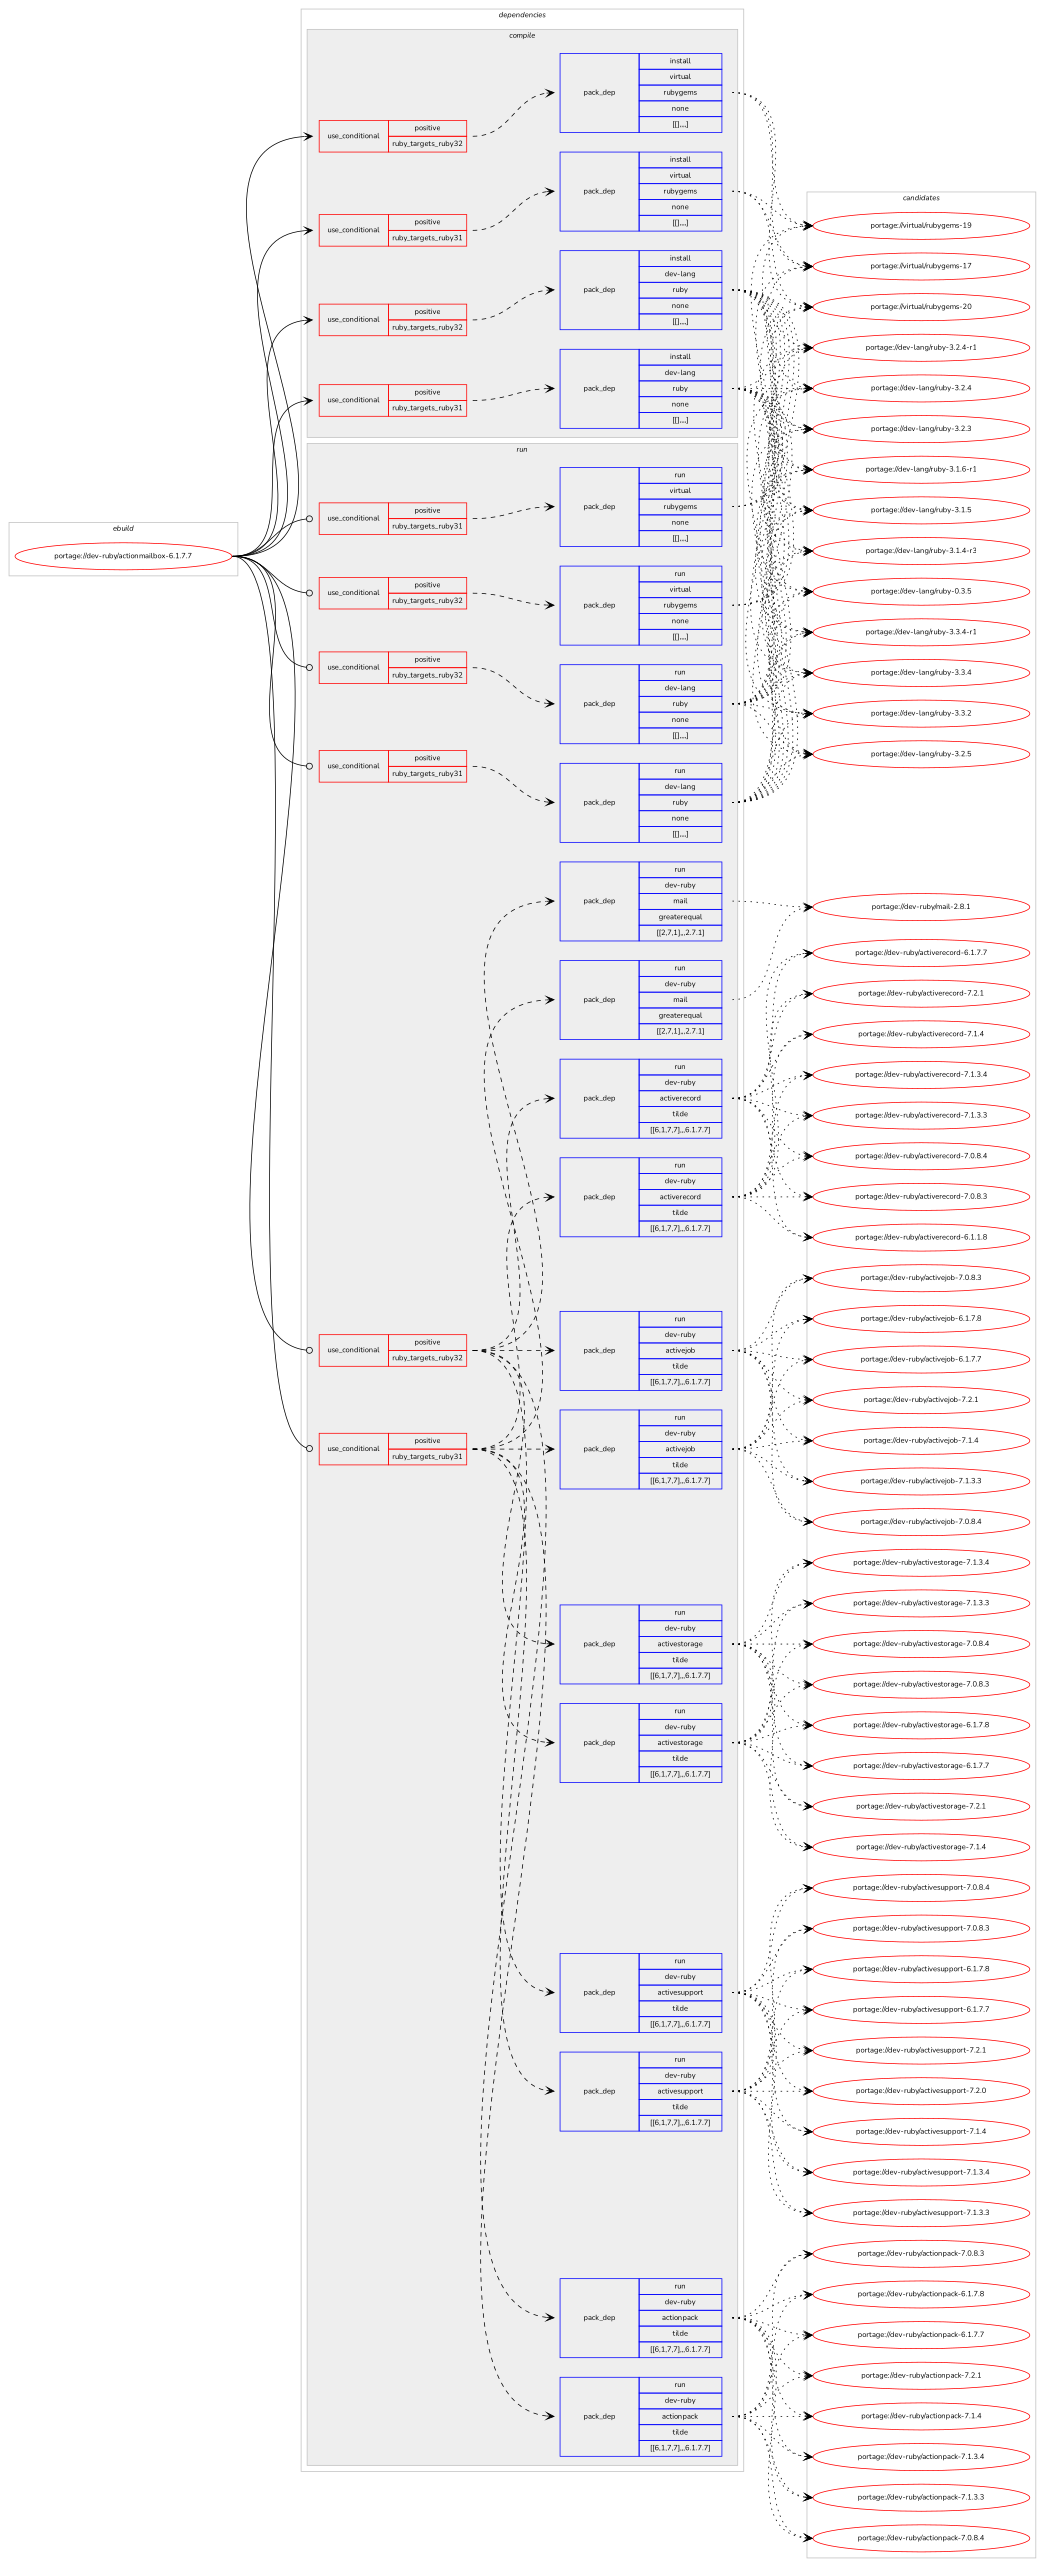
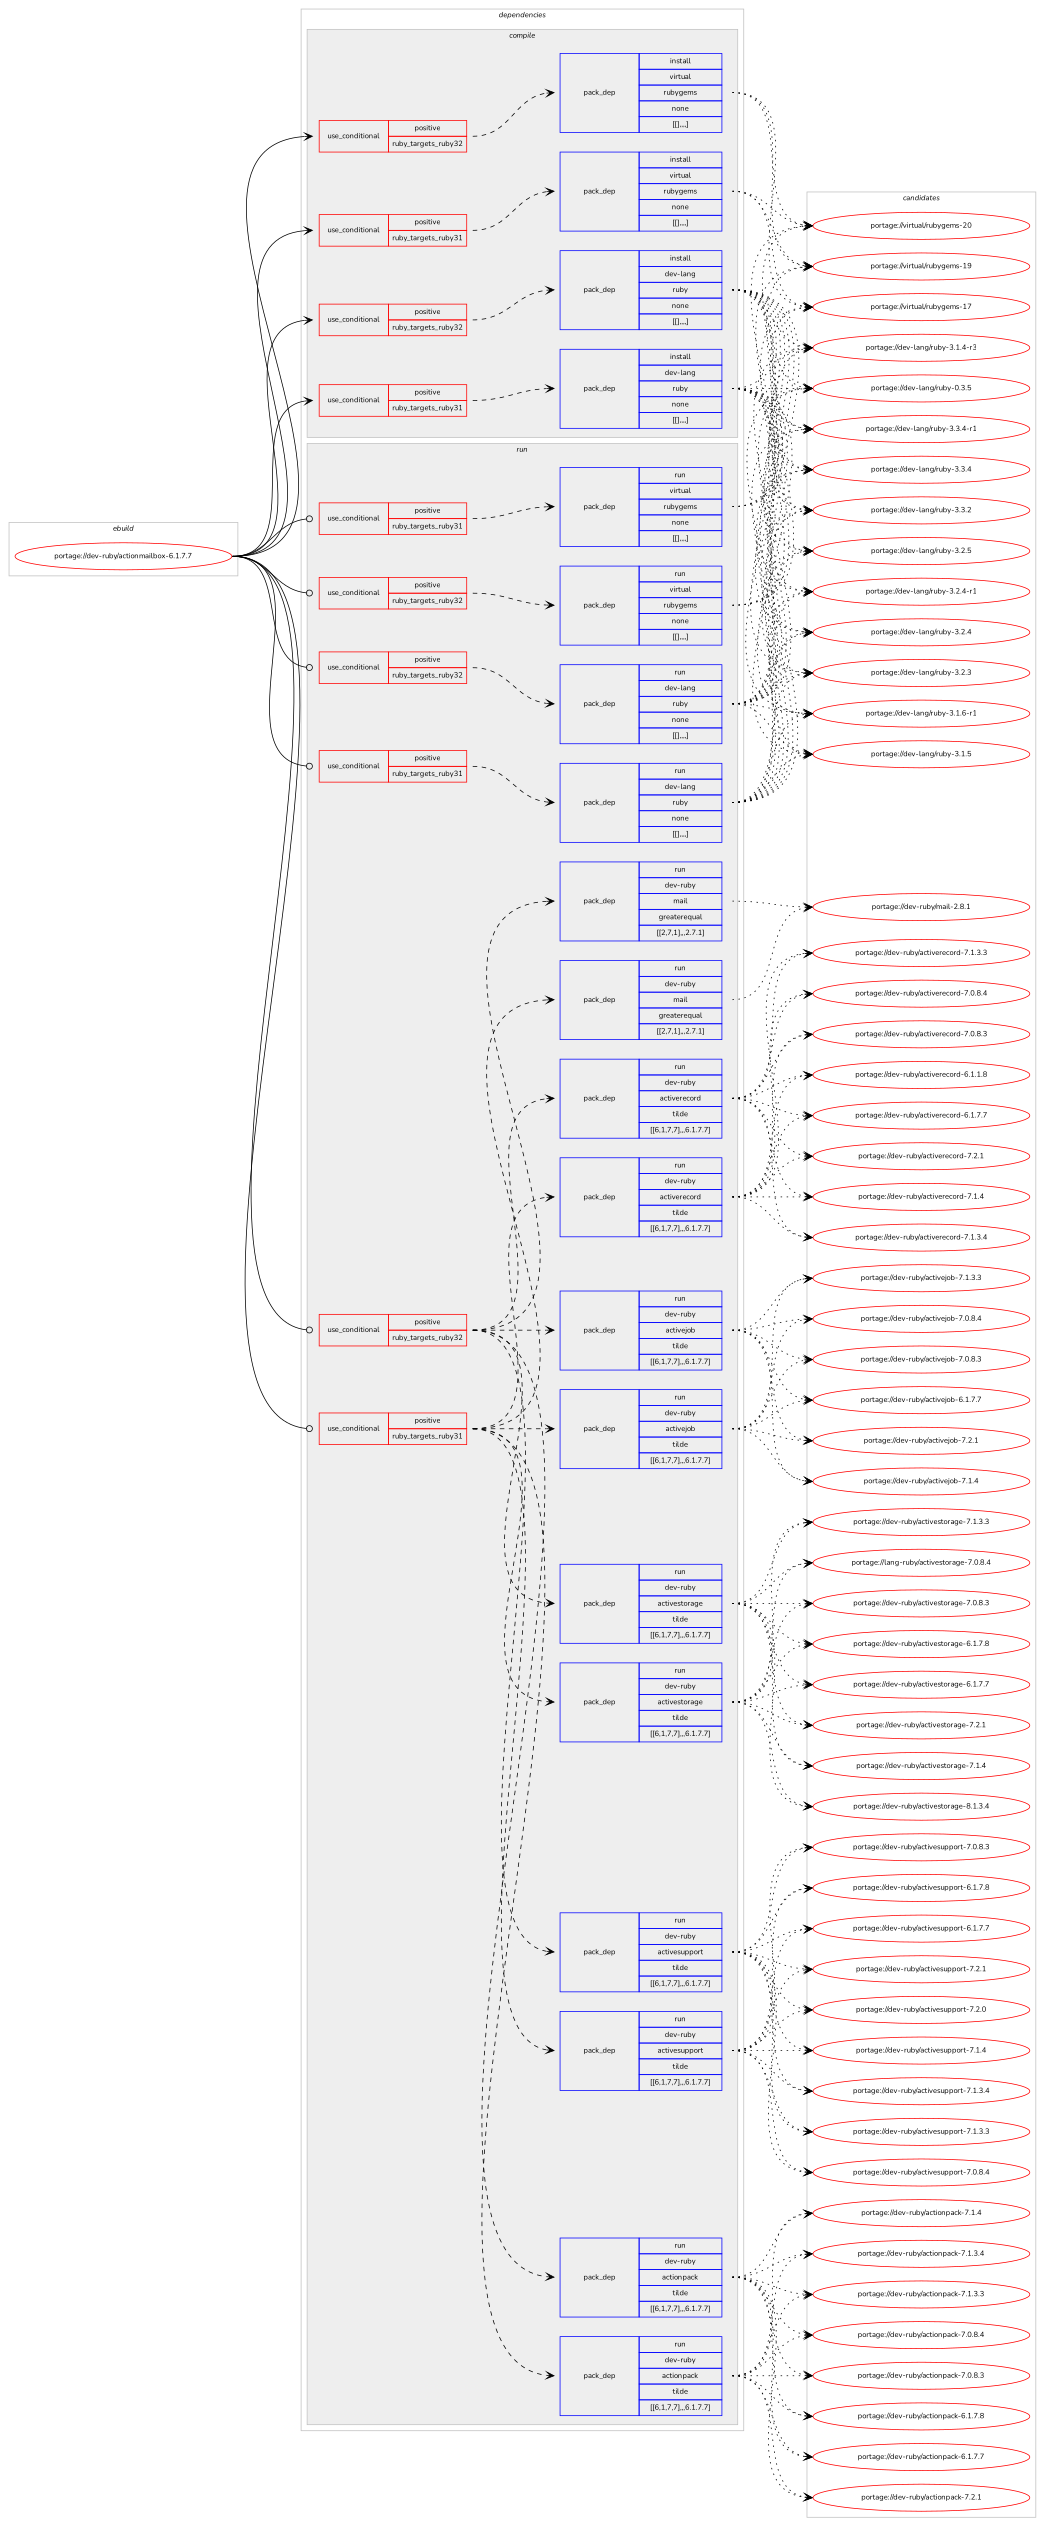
node "portage://dev-ruby/activejob-6.1.7.8": removed
node "portage://dev-ruby/activestorage-7.1.3.4": label "portage://dev-ruby/activestorage-7.1.3.4" -> "portage://dev-ruby/activestorage-8.1.3.4"
node "portage://dev-ruby/activestorage-7.0.8.4": label "portage://dev-ruby/activestorage-7.0.8.4" -> "portage://lang-ruby/activestorage-7.0.8.4"
